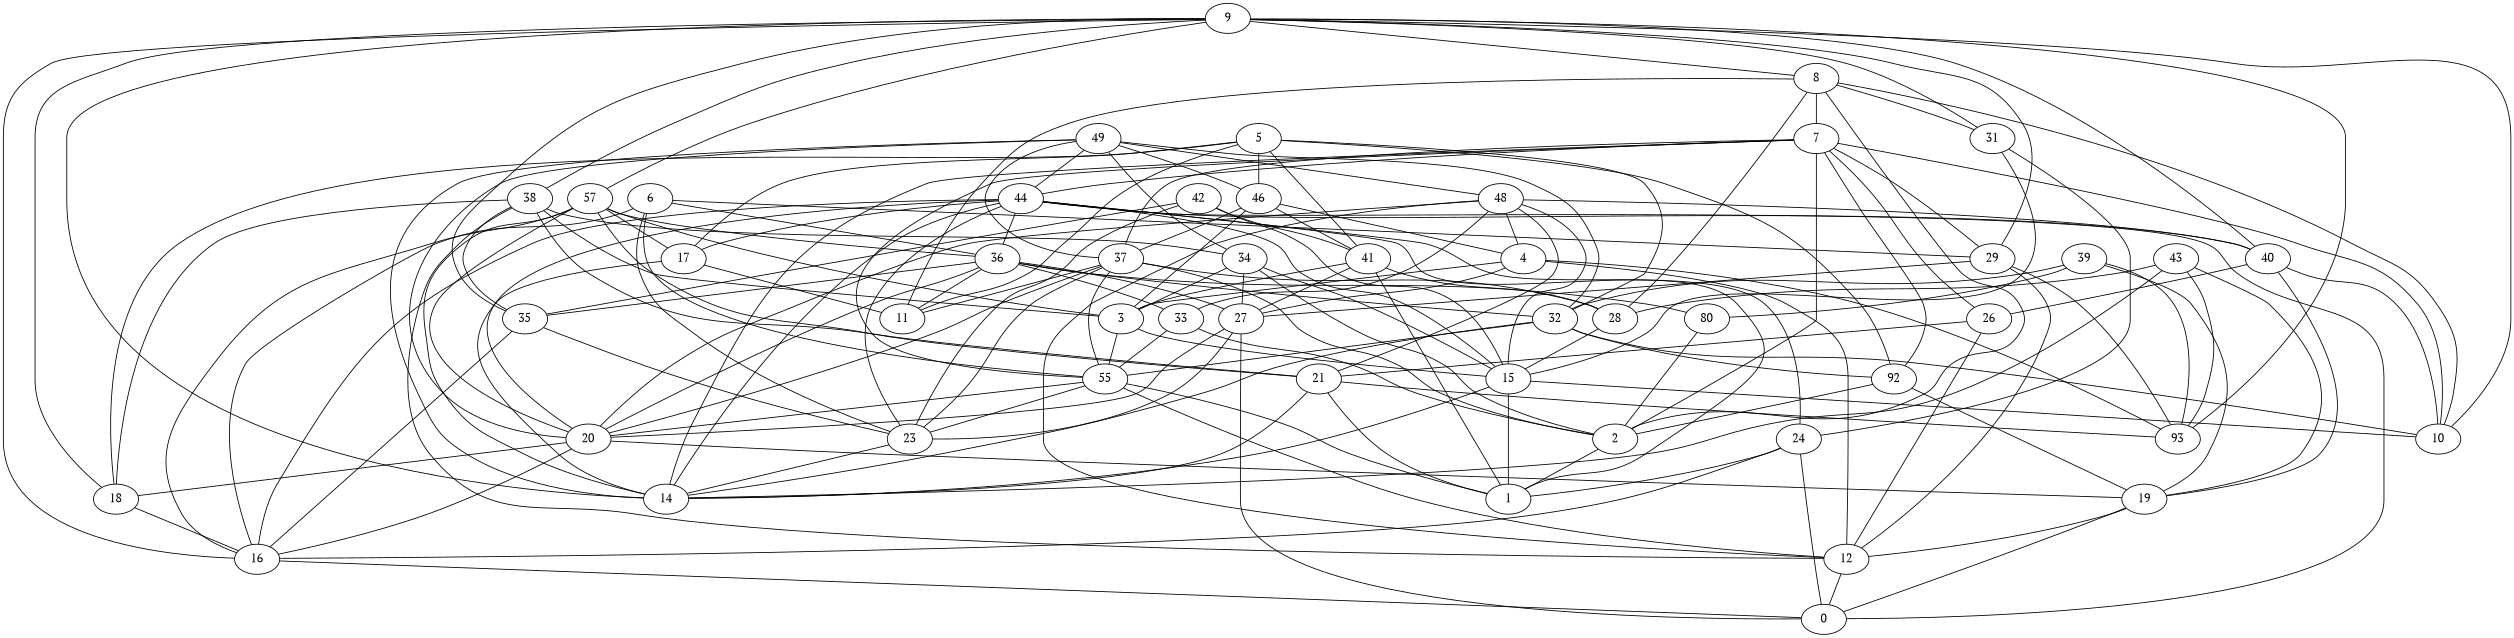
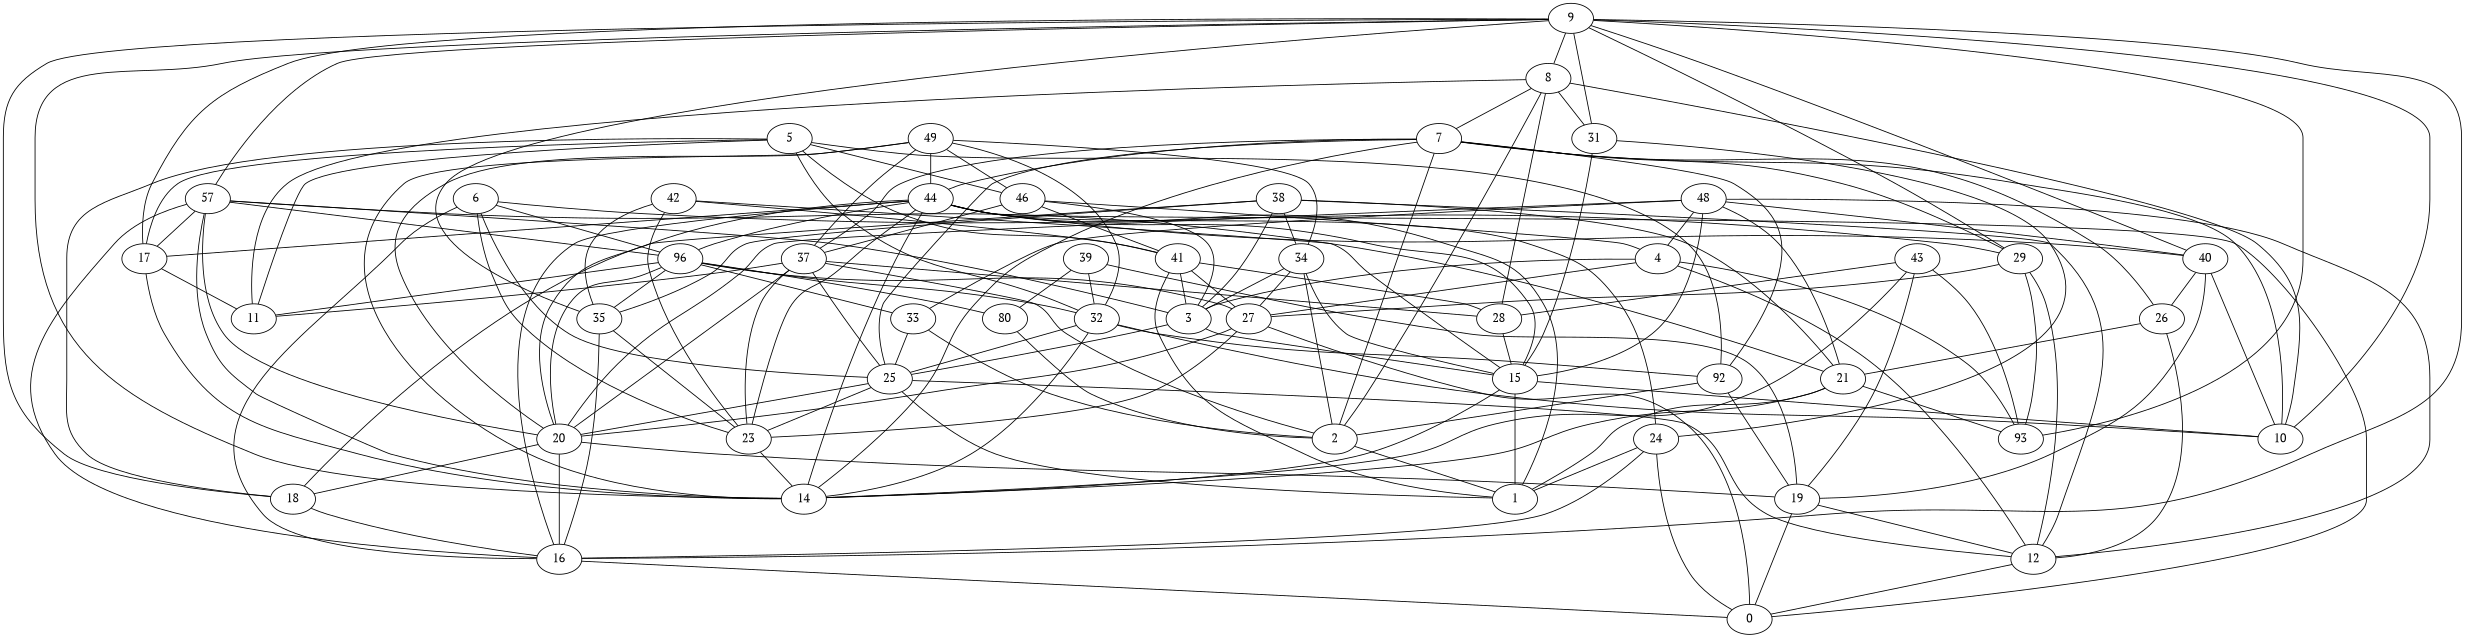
edge "9" -- "38": now "9" -- "17"
edge "49" -- "48": removed
node "36": label "36" -> "96"
edge "39" -- "93": removed
node "55": label "55" -> "25"
